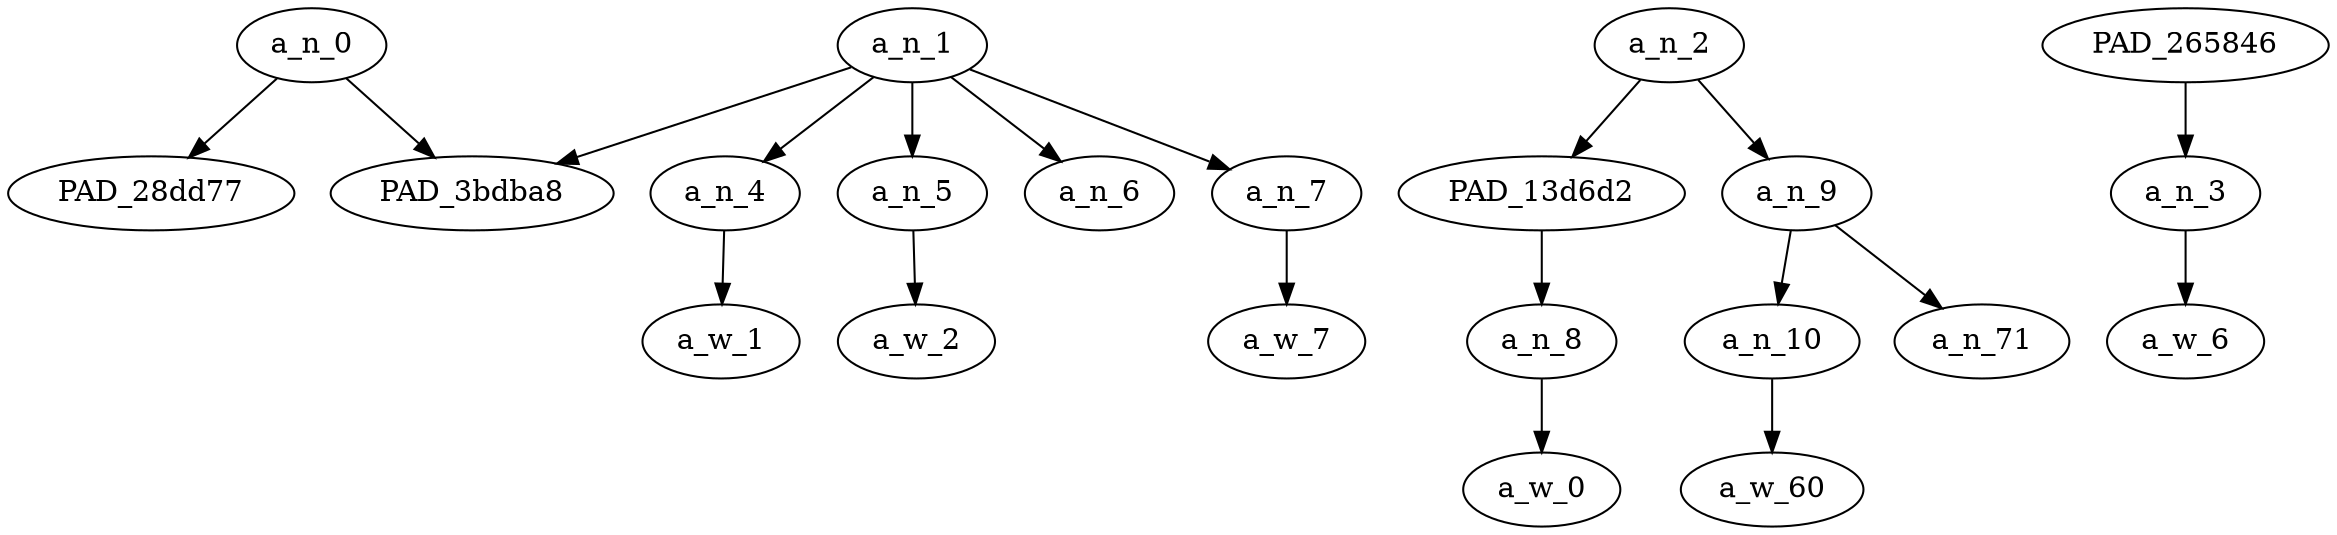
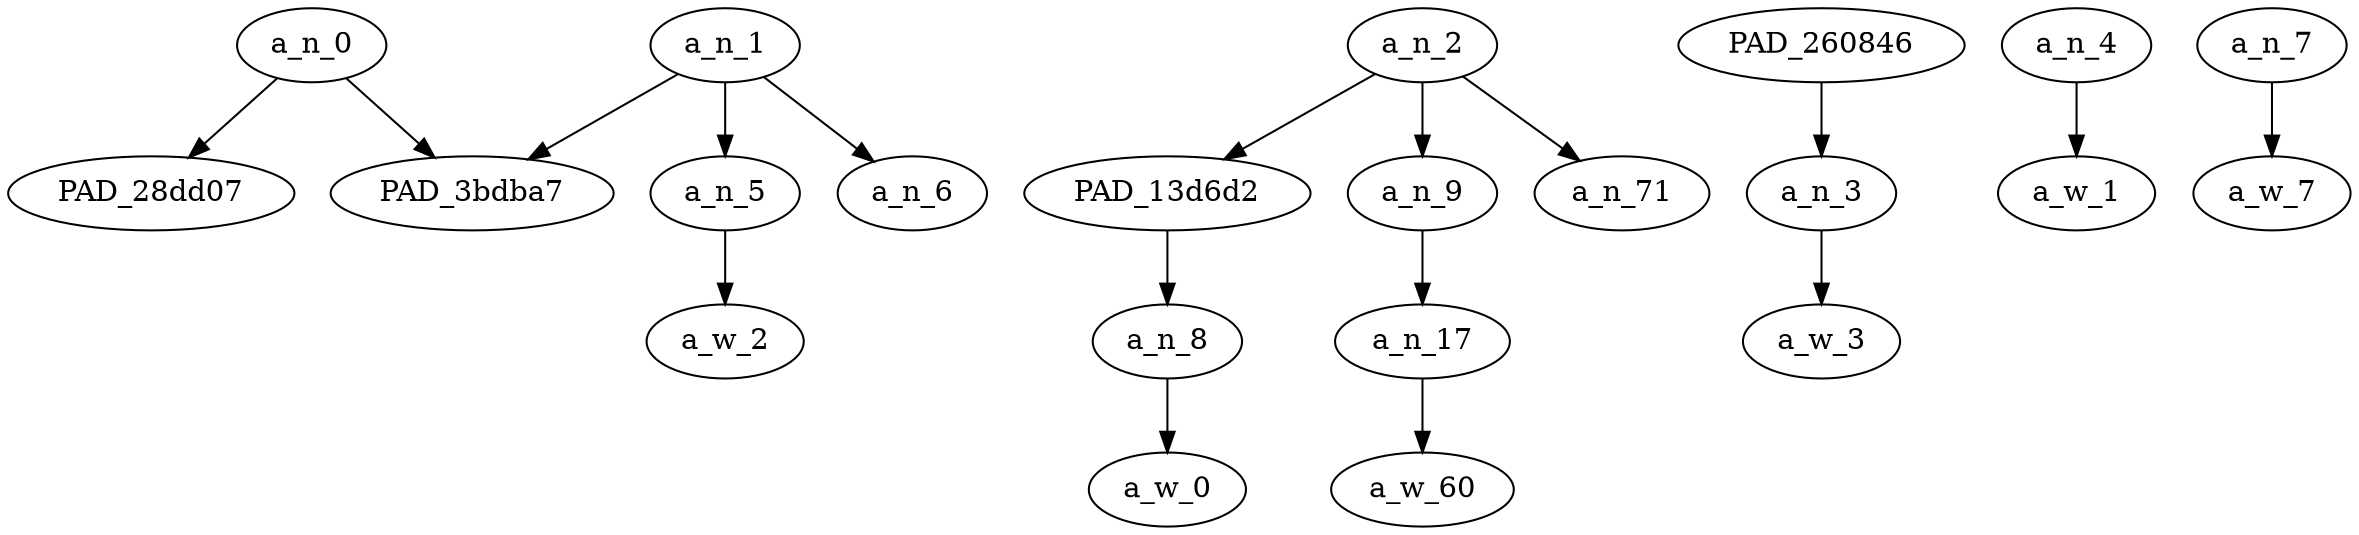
node "PAD_265846": label "PAD_265846" -> "PAD_260846"
edge "a_n_1" -> "a_n_4": removed
edge "a_n_1" -> "a_n_7": removed
node "PAD_28dd77": label "PAD_28dd77" -> "PAD_28dd07"
node "PAD_3bdba8": label "PAD_3bdba8" -> "PAD_3bdba7"
edge "a_n_9" -> "a_n_71": now "a_n_2" -> "a_n_71"
node "a_n_10": label "a_n_10" -> "a_n_17"
node "a_w_6": label "a_w_6" -> "a_w_3"
